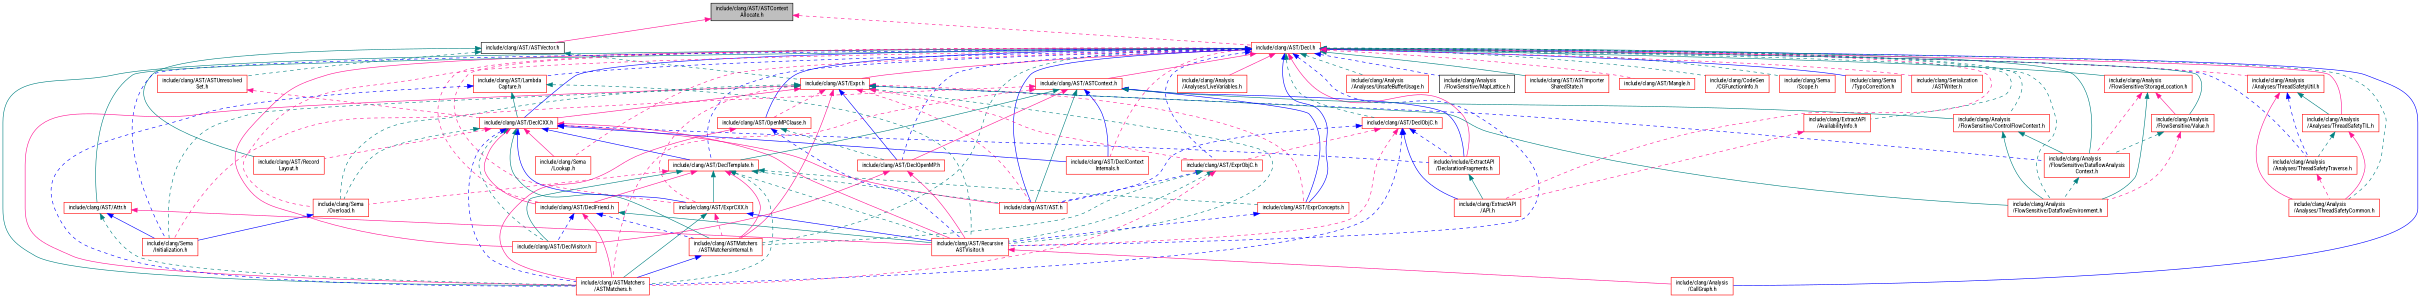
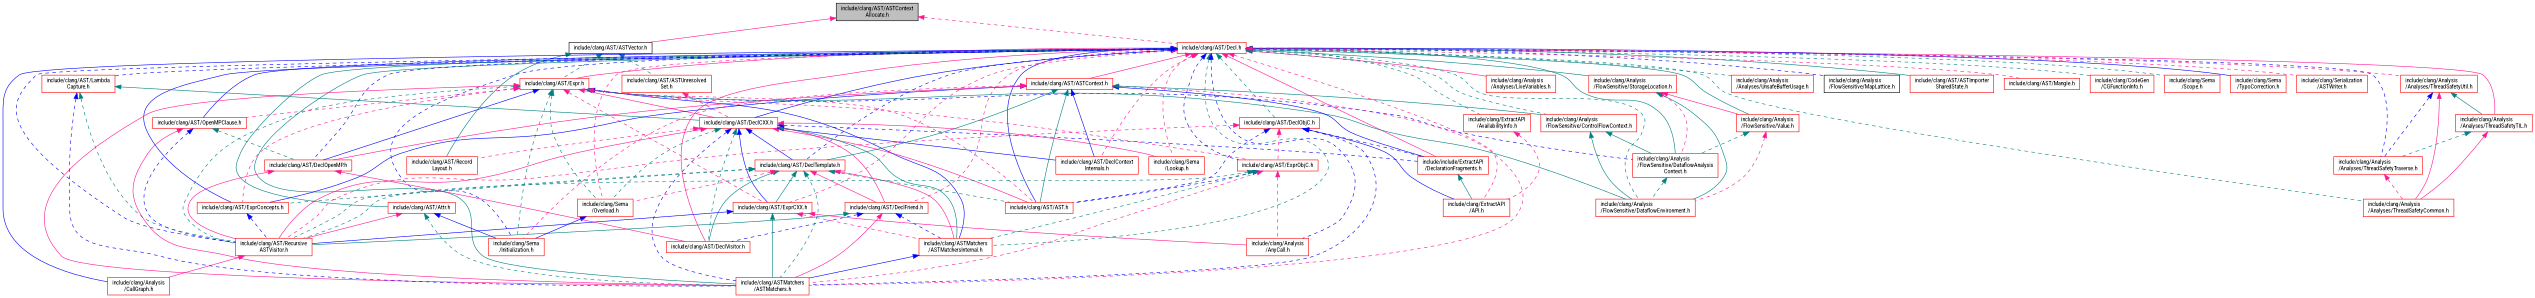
edge "include/clang/ASTMatchers /ASTMatchersInternal.h" -> "include/clang/AST/Expr.h": color deeppink -> blue
node "include/clang/Analysis /AnyCall.h": added
